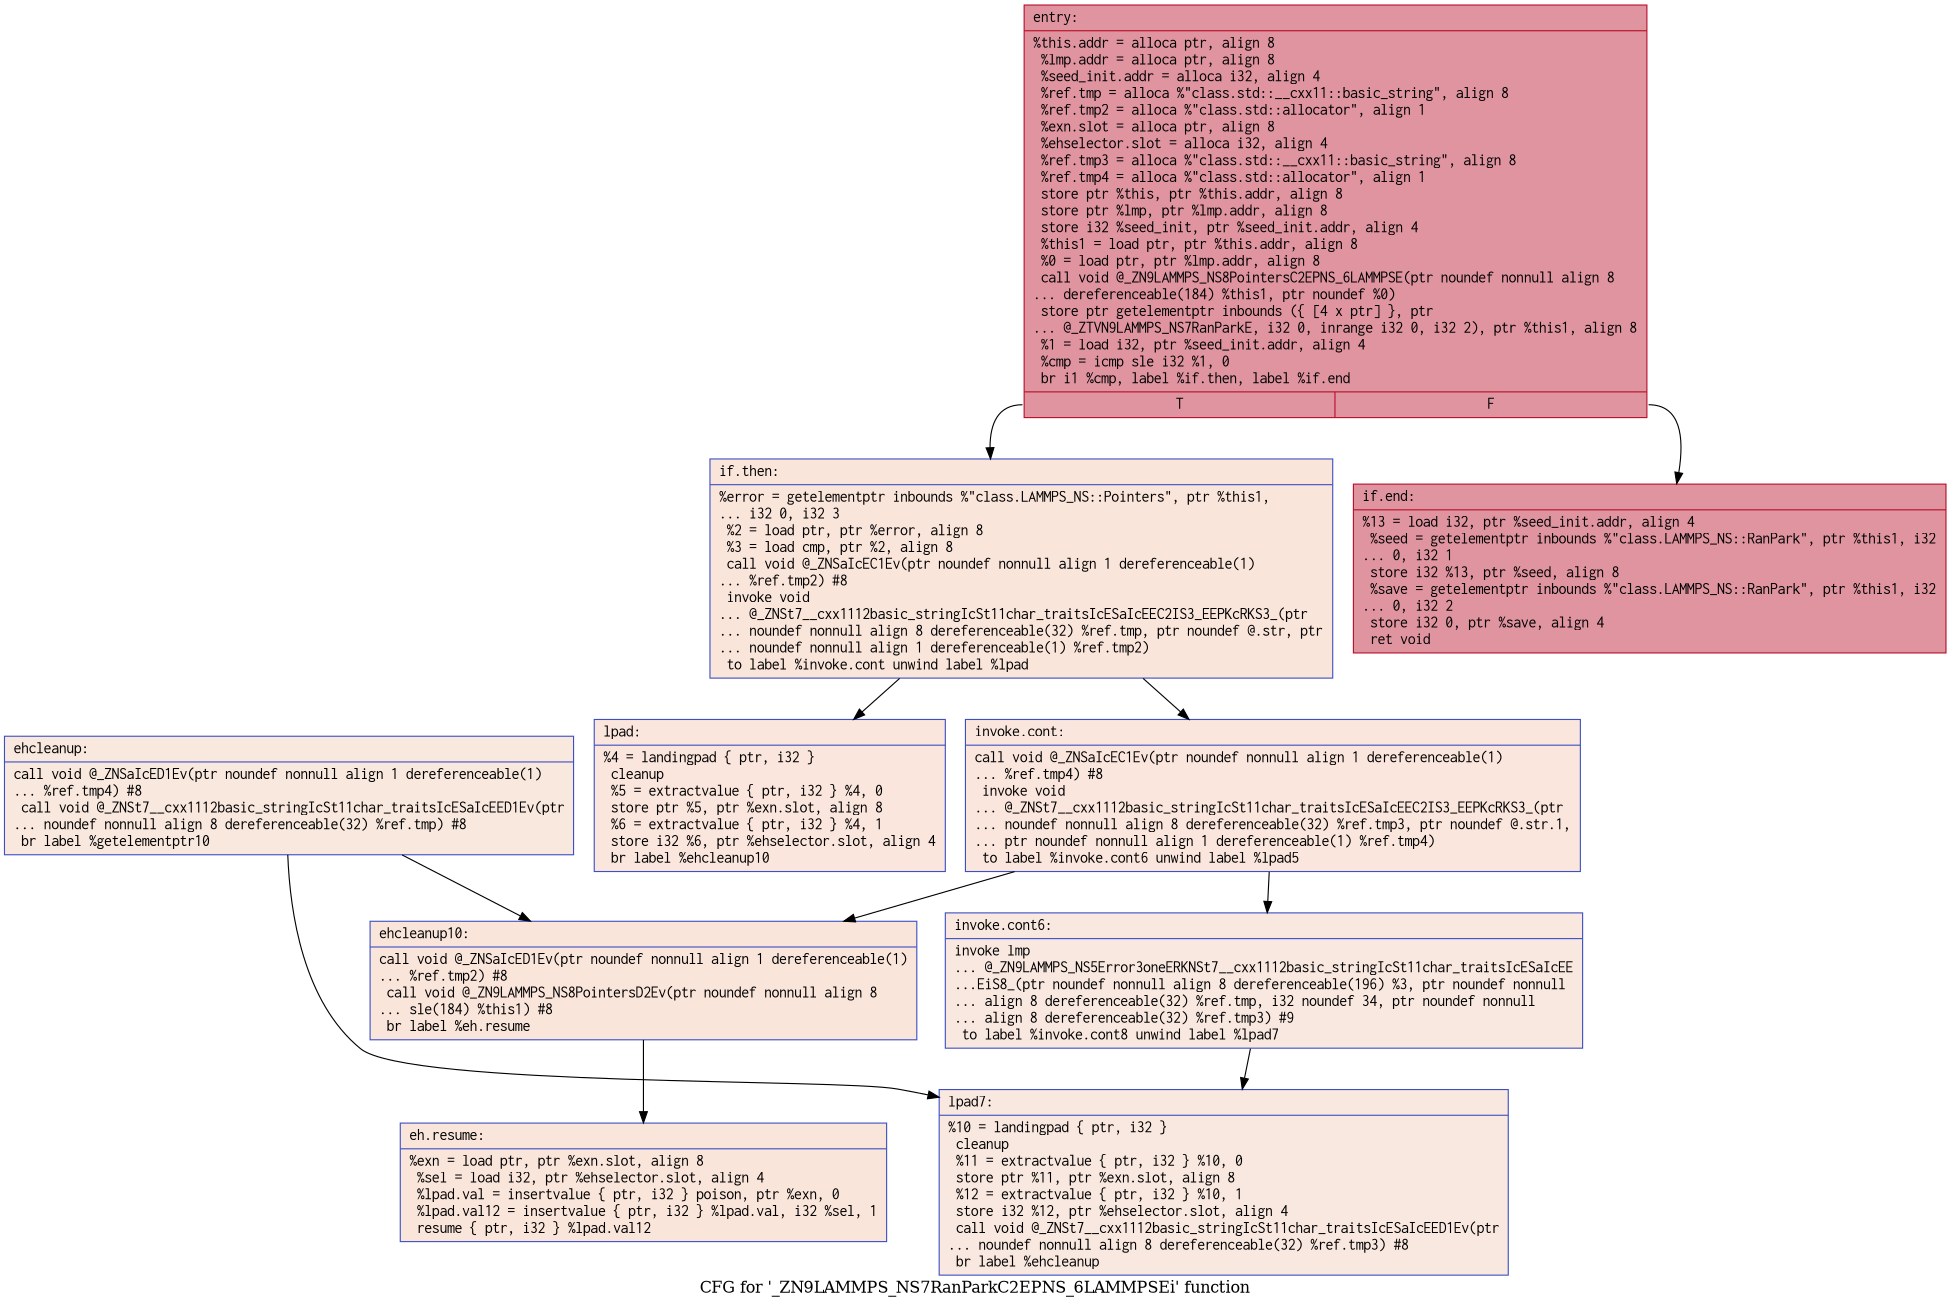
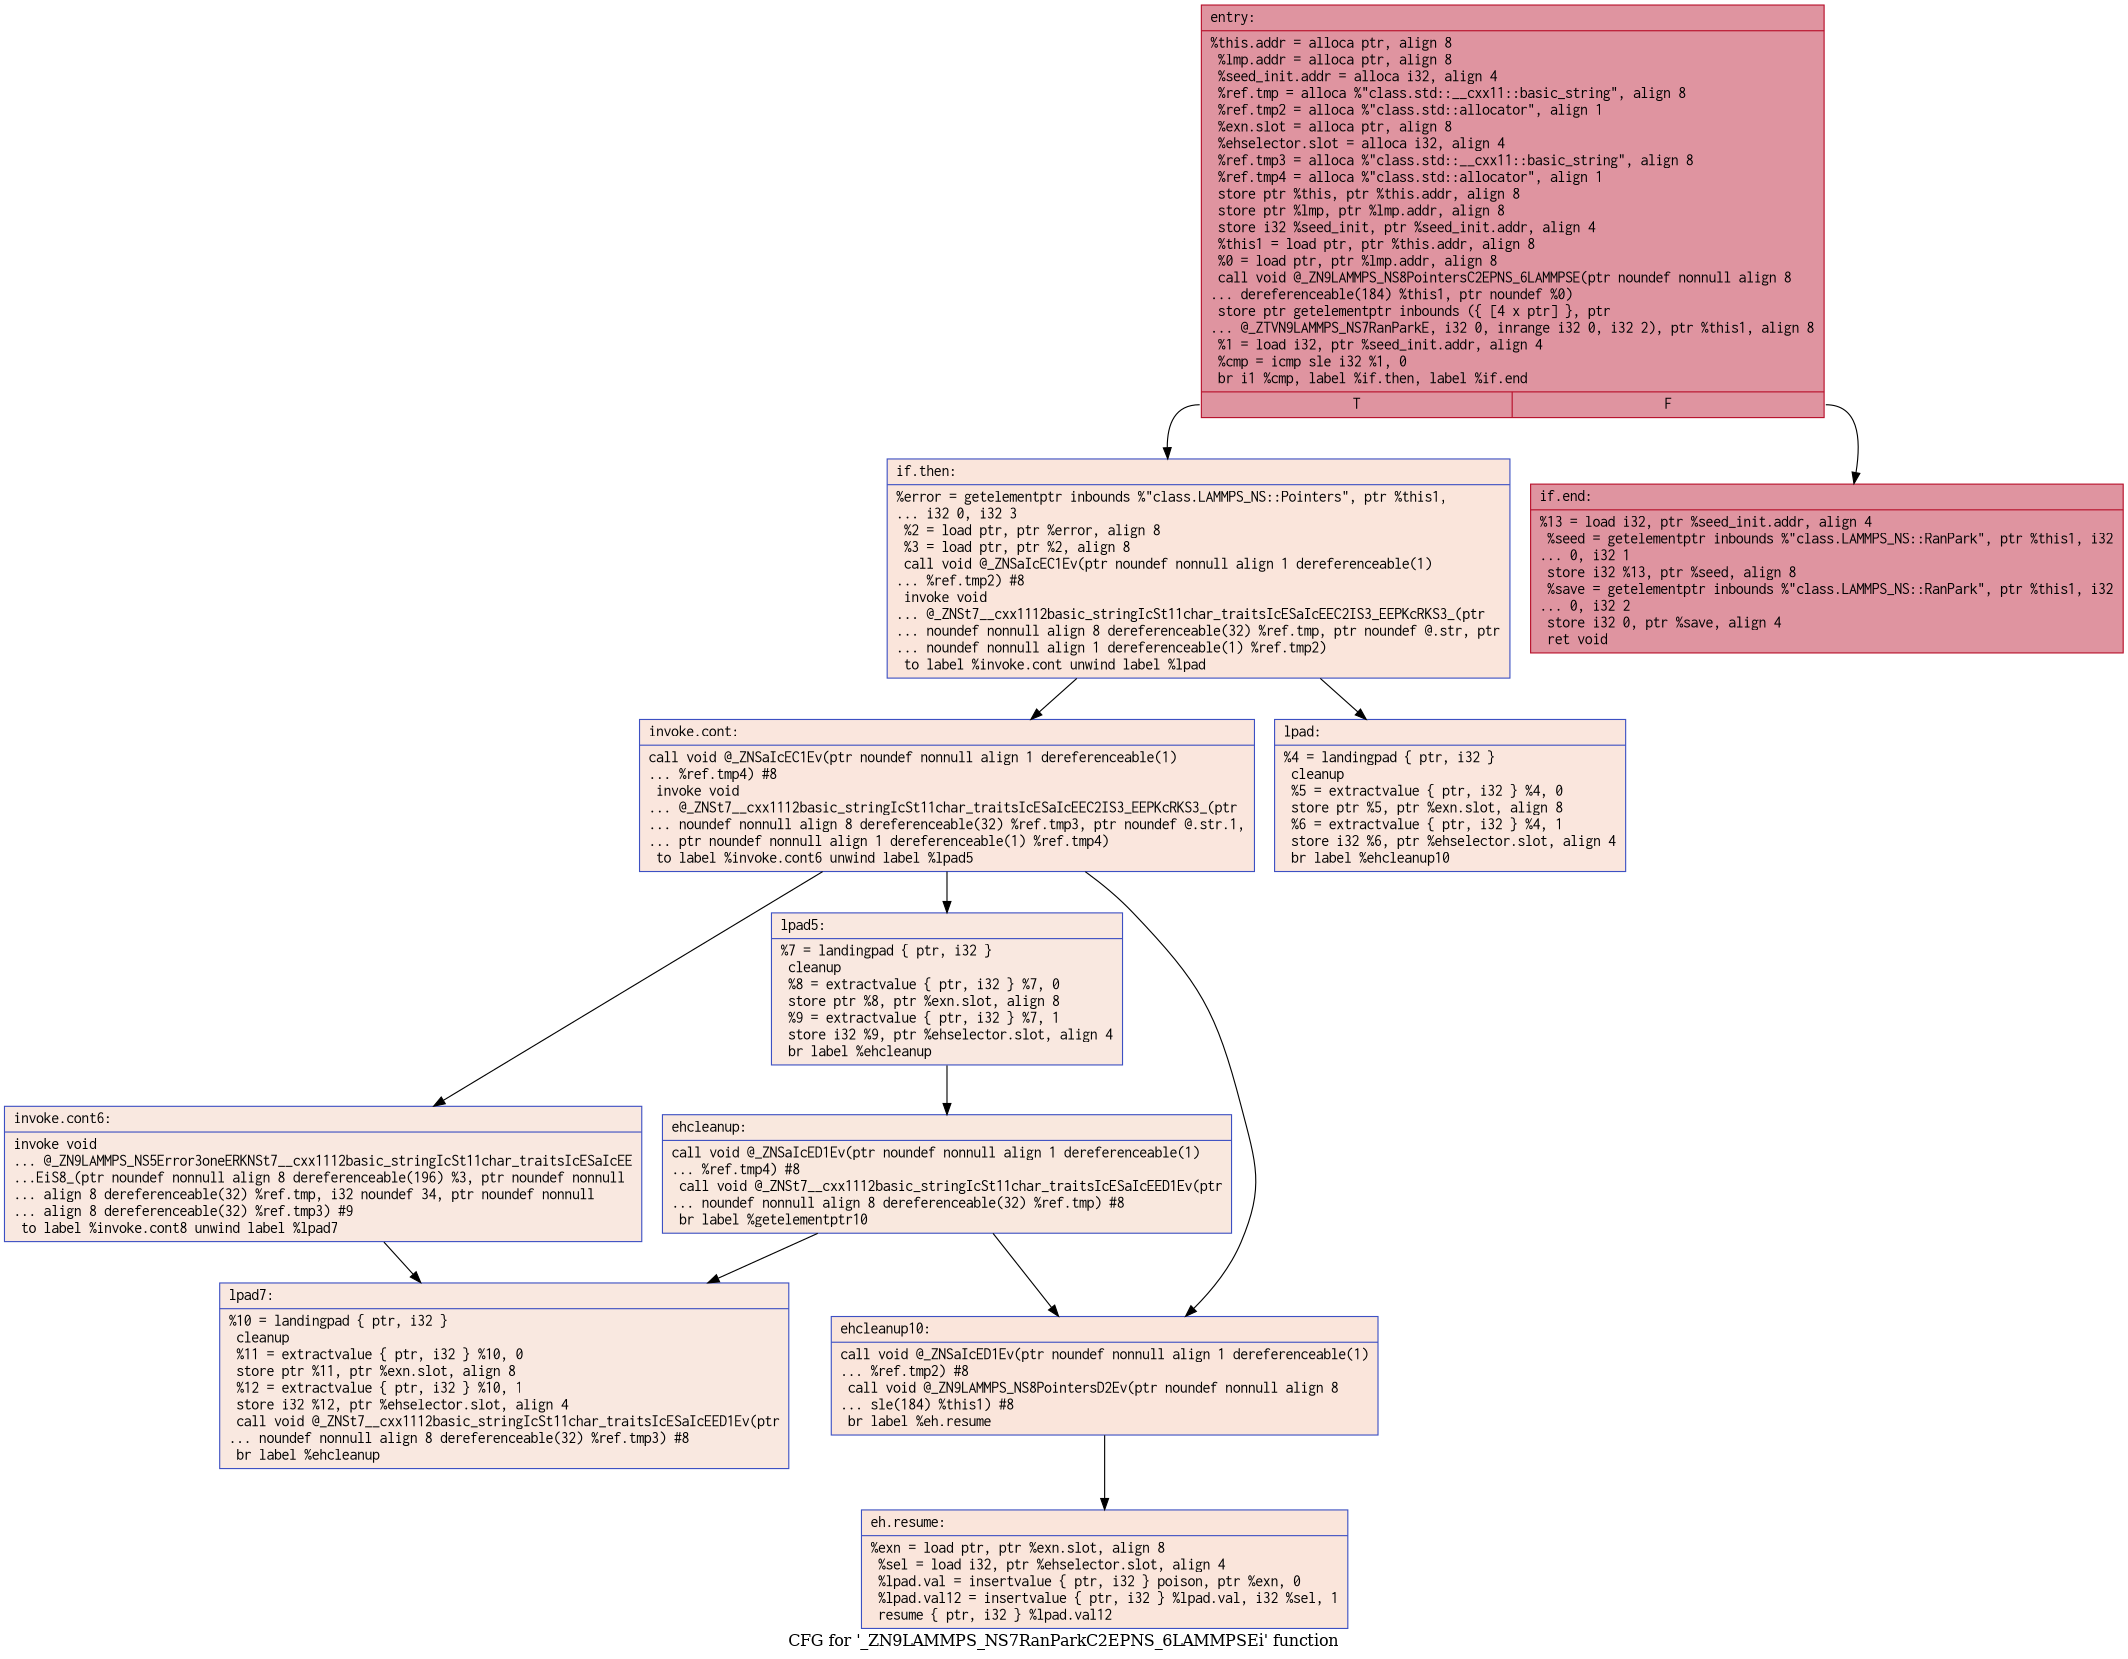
node "if.then:": text "%3 = load cmp, ptr %2, align 8" -> "%3 = load ptr, ptr %2, align 8"
node "invoke.cont6:": text "invoke lmp" -> "invoke void"
node "lpad5:": added
